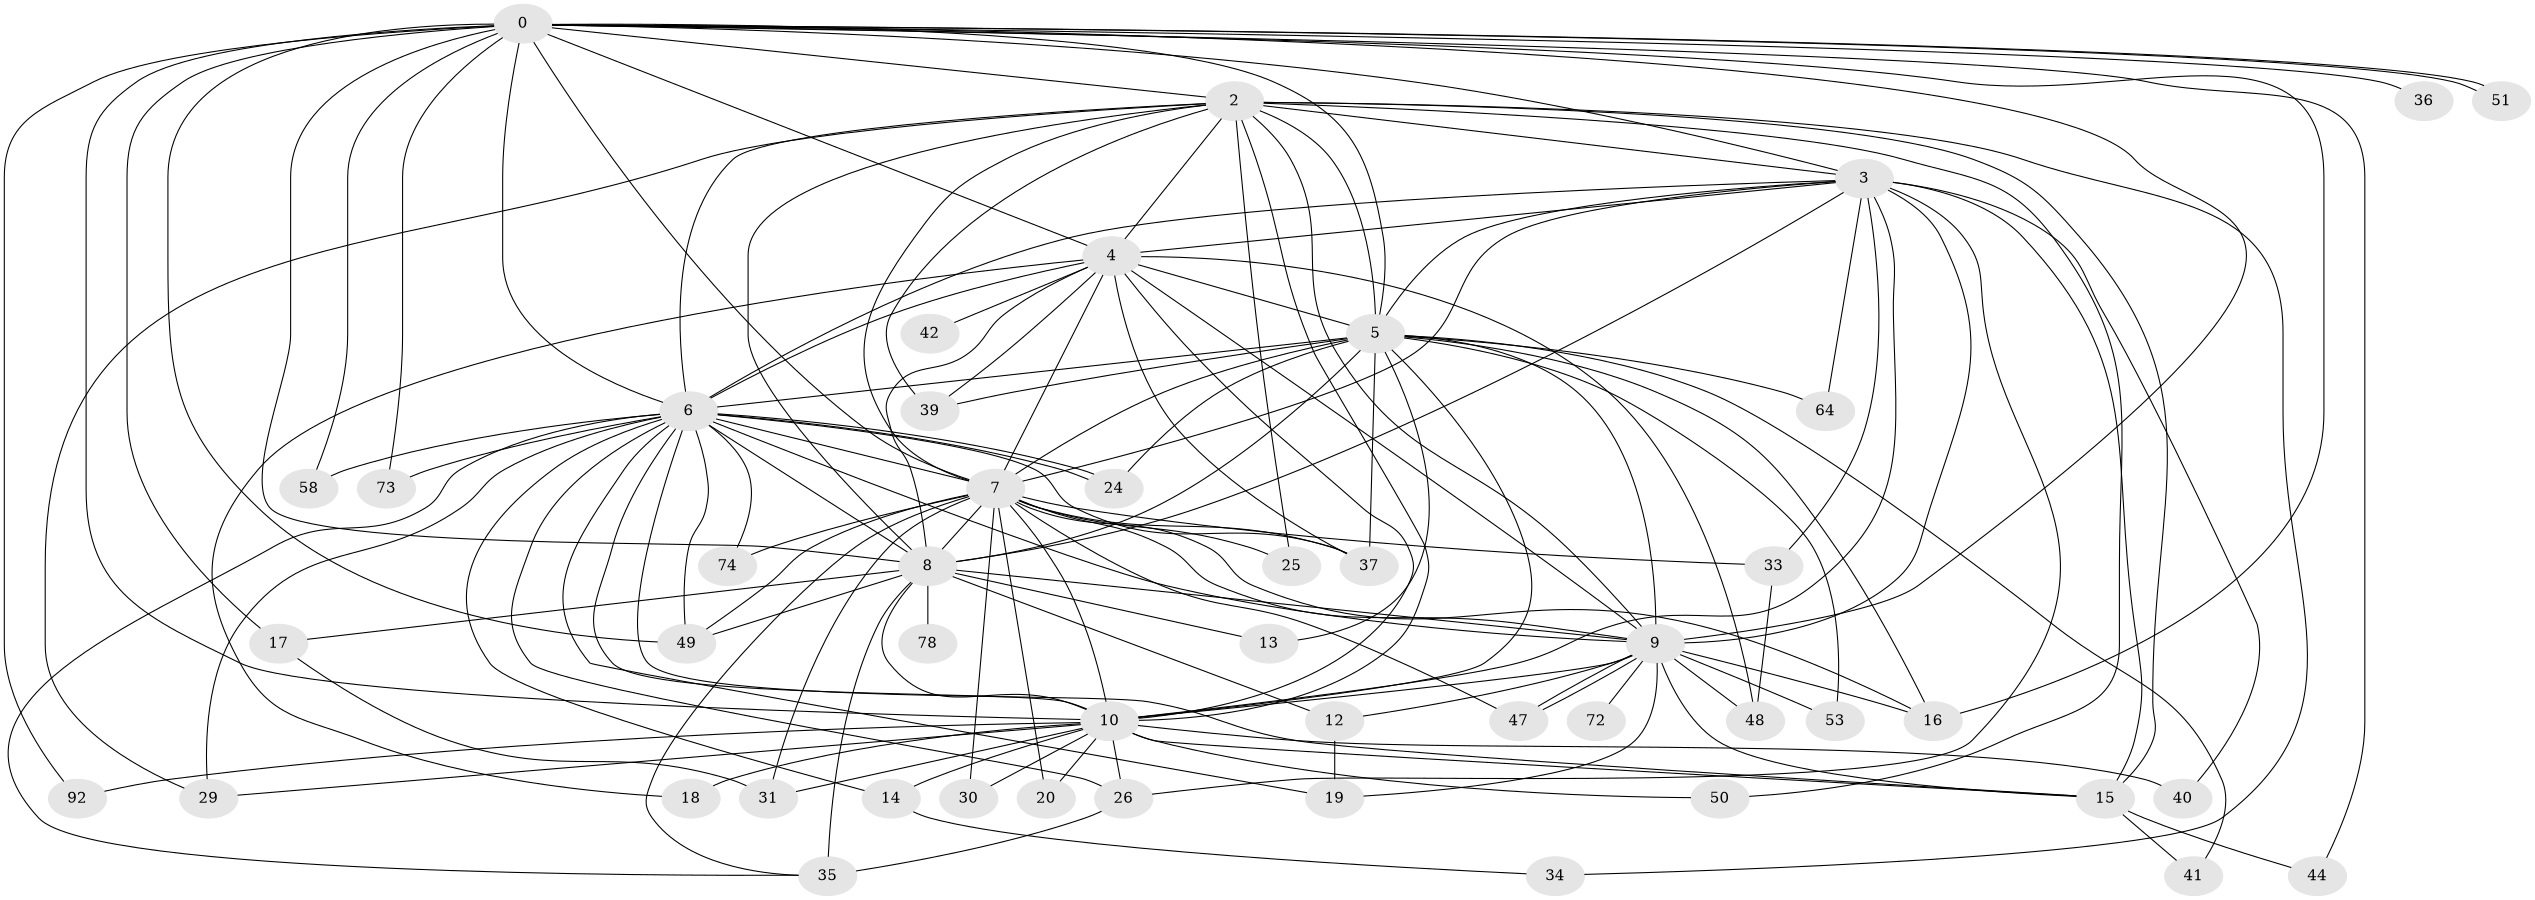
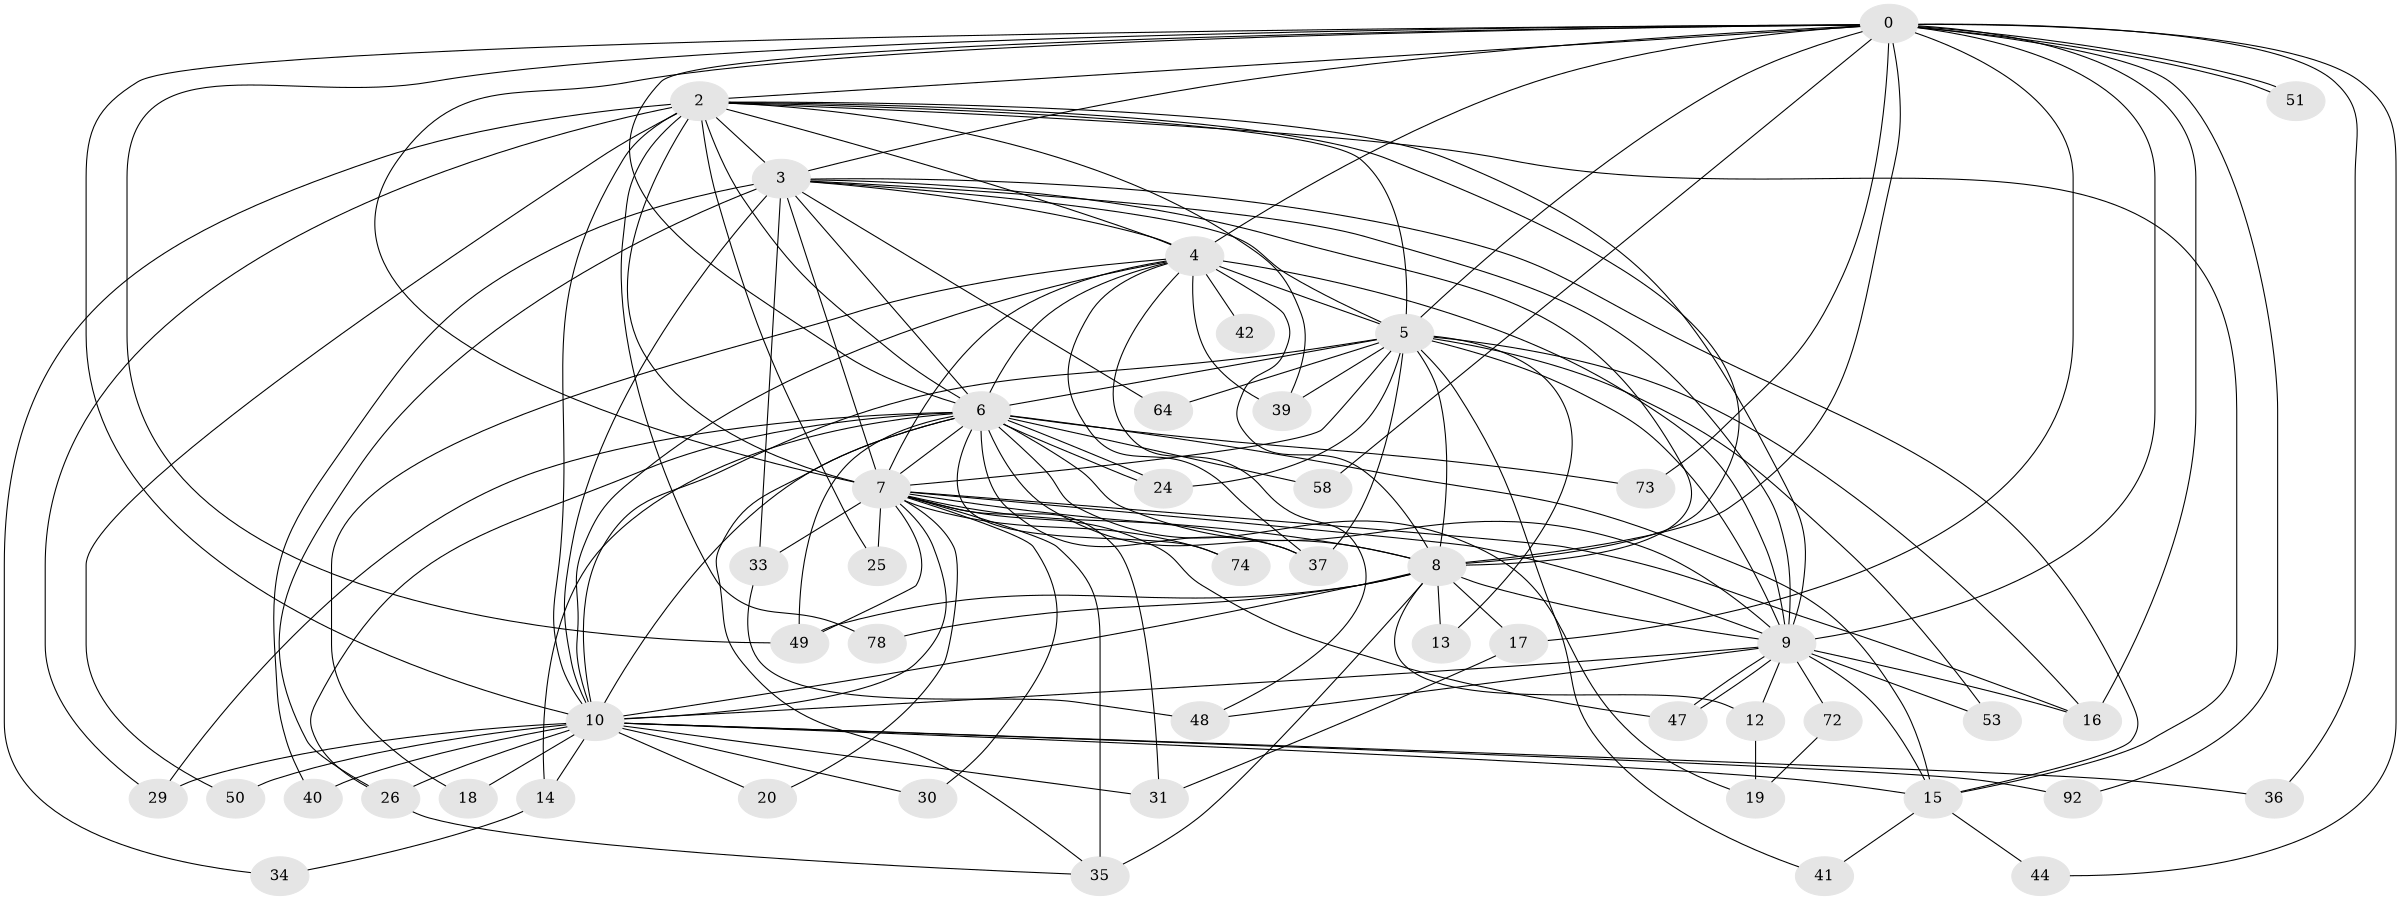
edge "2" -- "78": added
edge "10" -- "36": added
edge "9" -- "19": now "72" -- "19"
